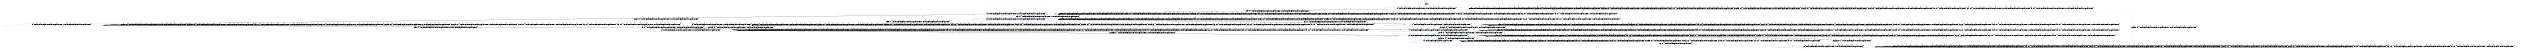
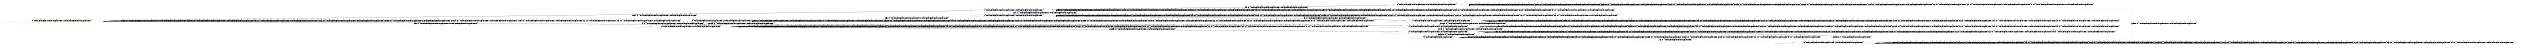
node "__start0": removed
